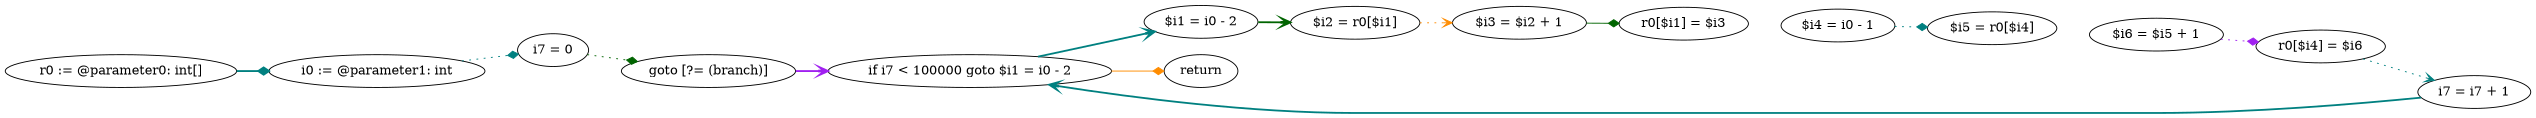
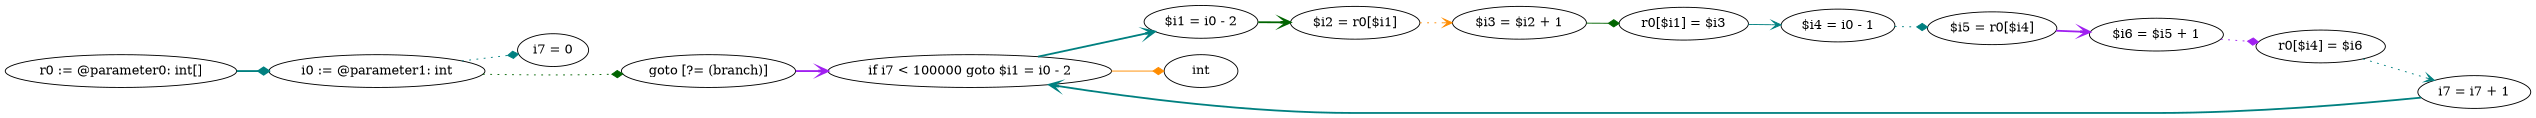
edge "r0[$i1] = $i3" -> "$i4 = i0 - 1": added
edge "$i5 = r0[$i4]" -> "$i6 = $i5 + 1": added
edge "i7 = 0" -> "goto [?= (branch)]": now "i0 := @parameter1: int" -> "goto [?= (branch)]"
node "return": label "return" -> "int"
